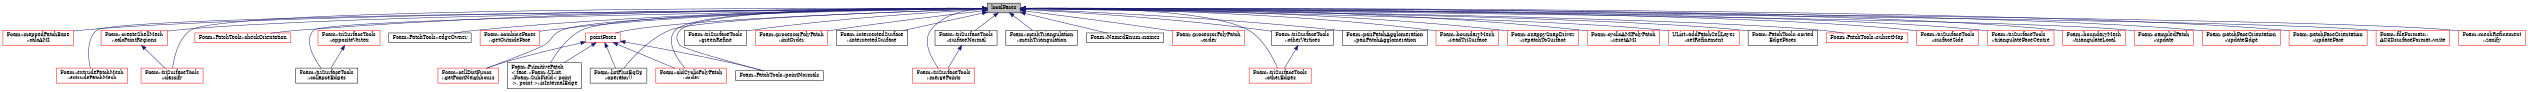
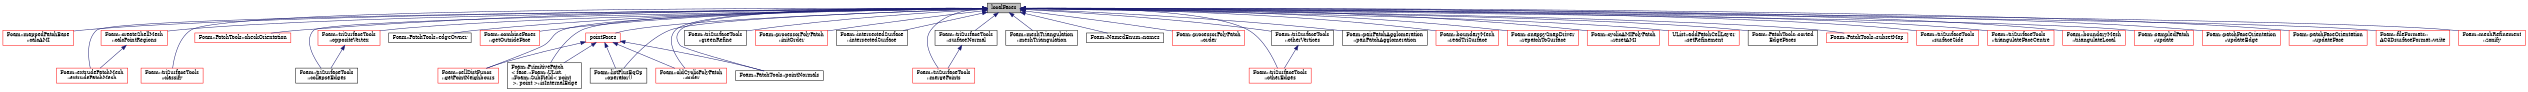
edge "Foam::triSurfaceTools ::oppositeVertex" -> "localFaces": added
edge "Foam::triSurfaceTools ::classify" -> "Foam::createShellMesh ::calcPointRegions": now "Foam::extrudePatchMesh ::extrudePatchMesh" -> "Foam::createShellMesh ::calcPointRegions"
